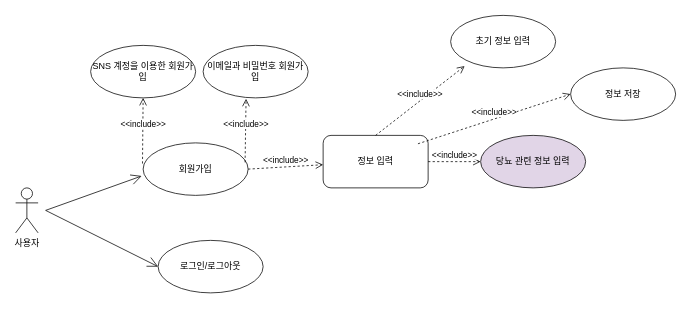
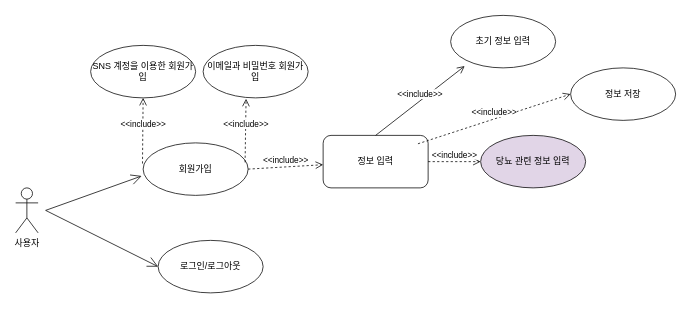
edge "정보 입력" -> "초기 정보 입력": style dashed -> solid
